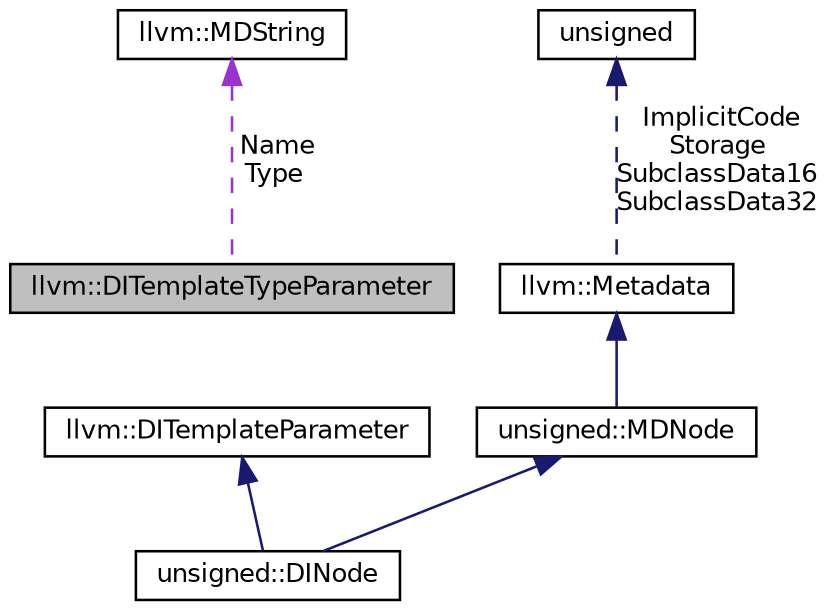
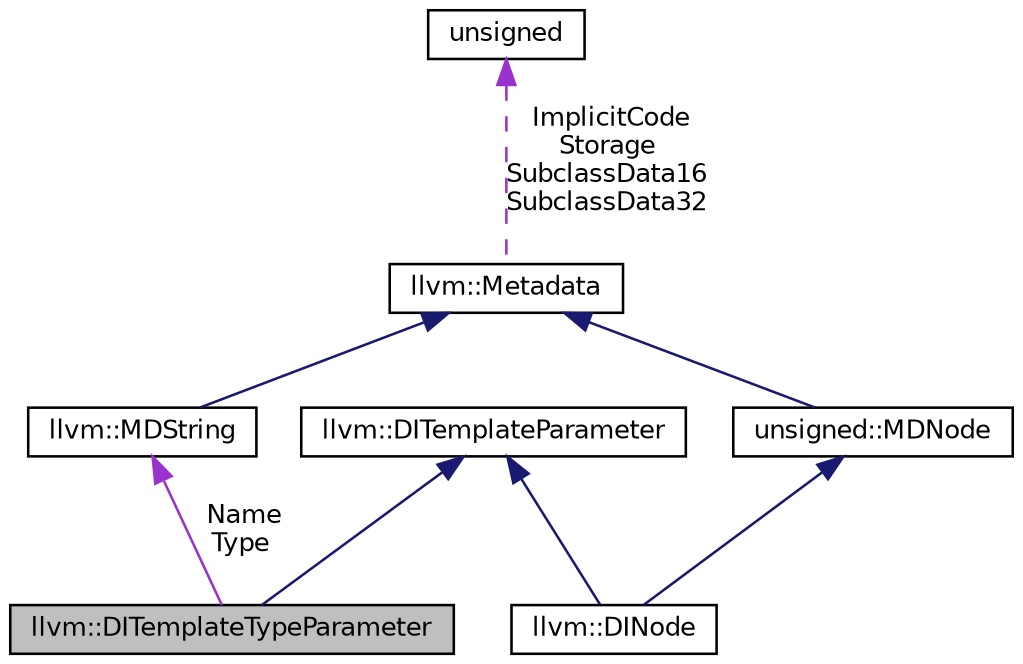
edge "llvm::DITemplateTypeParameter" -> "llvm::MDString": style dashed -> solid
edge "llvm::Metadata" -> "unsigned": color midnightblue -> darkorchid3
edge "llvm::MDString" -> "llvm::Metadata": added
edge "llvm::DITemplateTypeParameter" -> "llvm::DITemplateParameter": added
node "unsigned::DINode": label "unsigned::DINode" -> "llvm::DINode"
